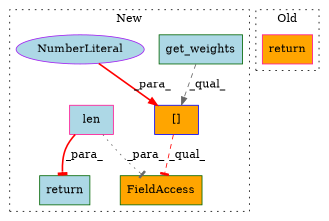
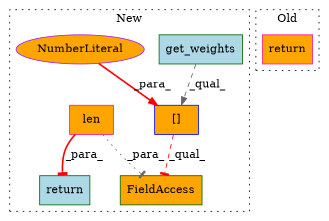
node "NumberLiteral": fillcolor lightblue -> orange
node "len": fillcolor lightblue -> orange
